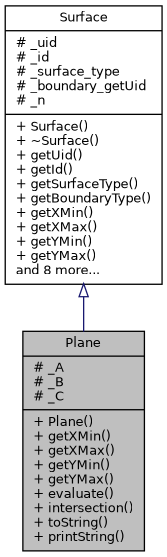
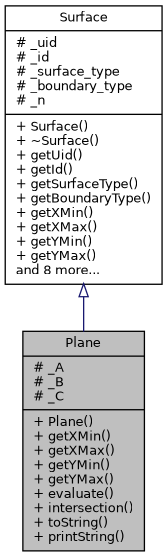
node "Surface": text "# _boundary_getUid" -> "# _boundary_type"
